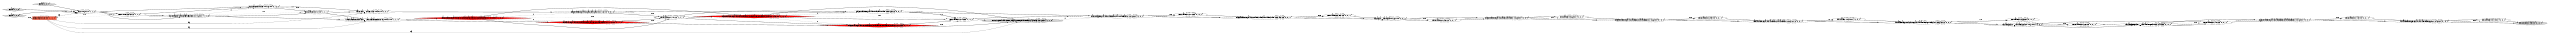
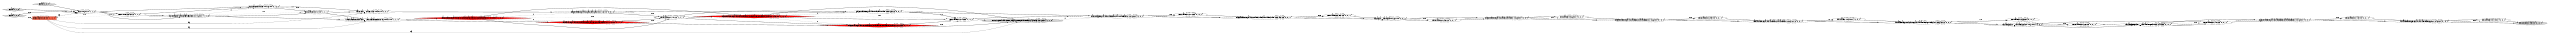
edge "equals['0', '1', '0']" -> "Object obj@@@2@@@['1', '1', '1']": added, label "true"
